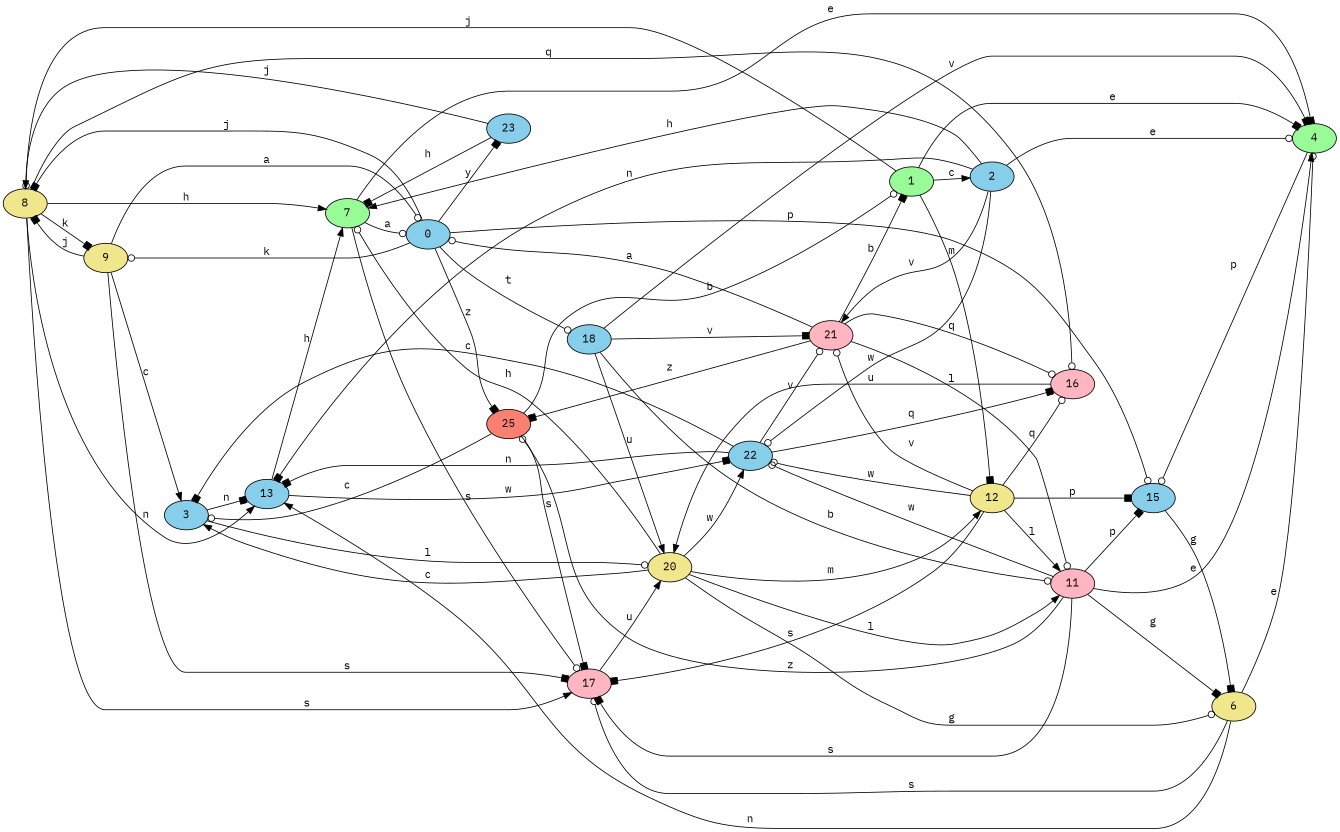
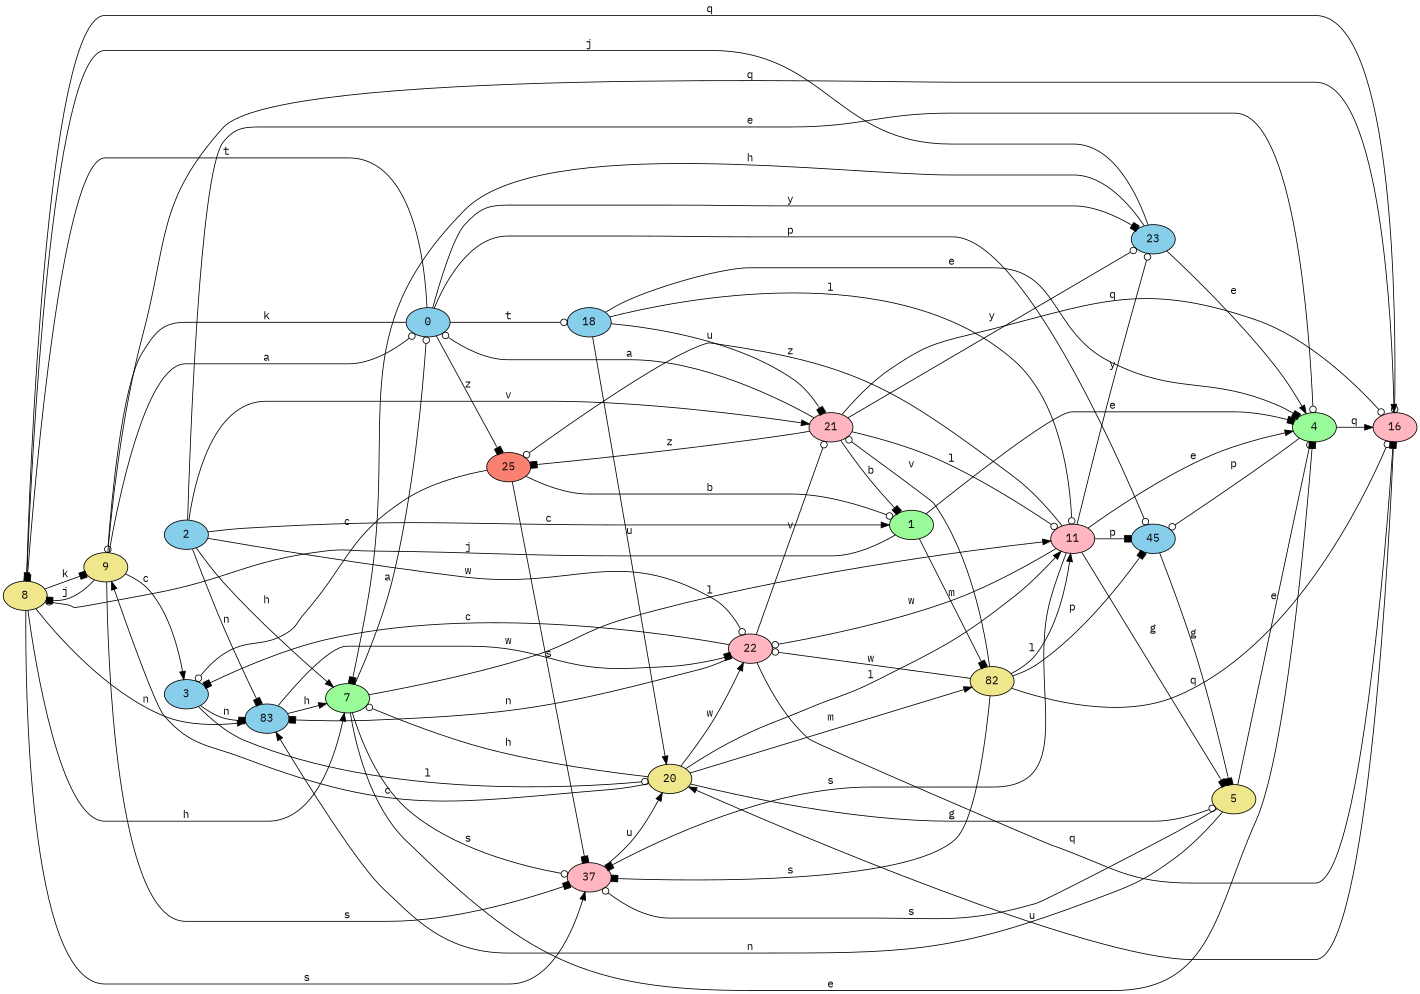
edge "18" -> "4": label "v" -> "e"
edge "9" -> "16": added, label "q"
edge "0" -> "8": label "j" -> "t"
edge "1" -> "2": reversed
edge "23" -> "4": added, label "e"
edge "18" -> "21": label "v" -> "u"
edge "21" -> "23": added, label "y"
edge "11" -> "23": added, label "y"
edge "4" -> "16": added, label "q"
node "22": fillcolor skyblue -> lightpink
node "13": label "13" -> "83"
node "12": label "12" -> "82"
node "15": label "15" -> "45"
edge "18" -> "11": label "b" -> "l"
edge "20" -> "3": now "20" -> "9"
edge "7" -> "11": added, label "l"
node "17": label "17" -> "37"
node "6": label "6" -> "5"
